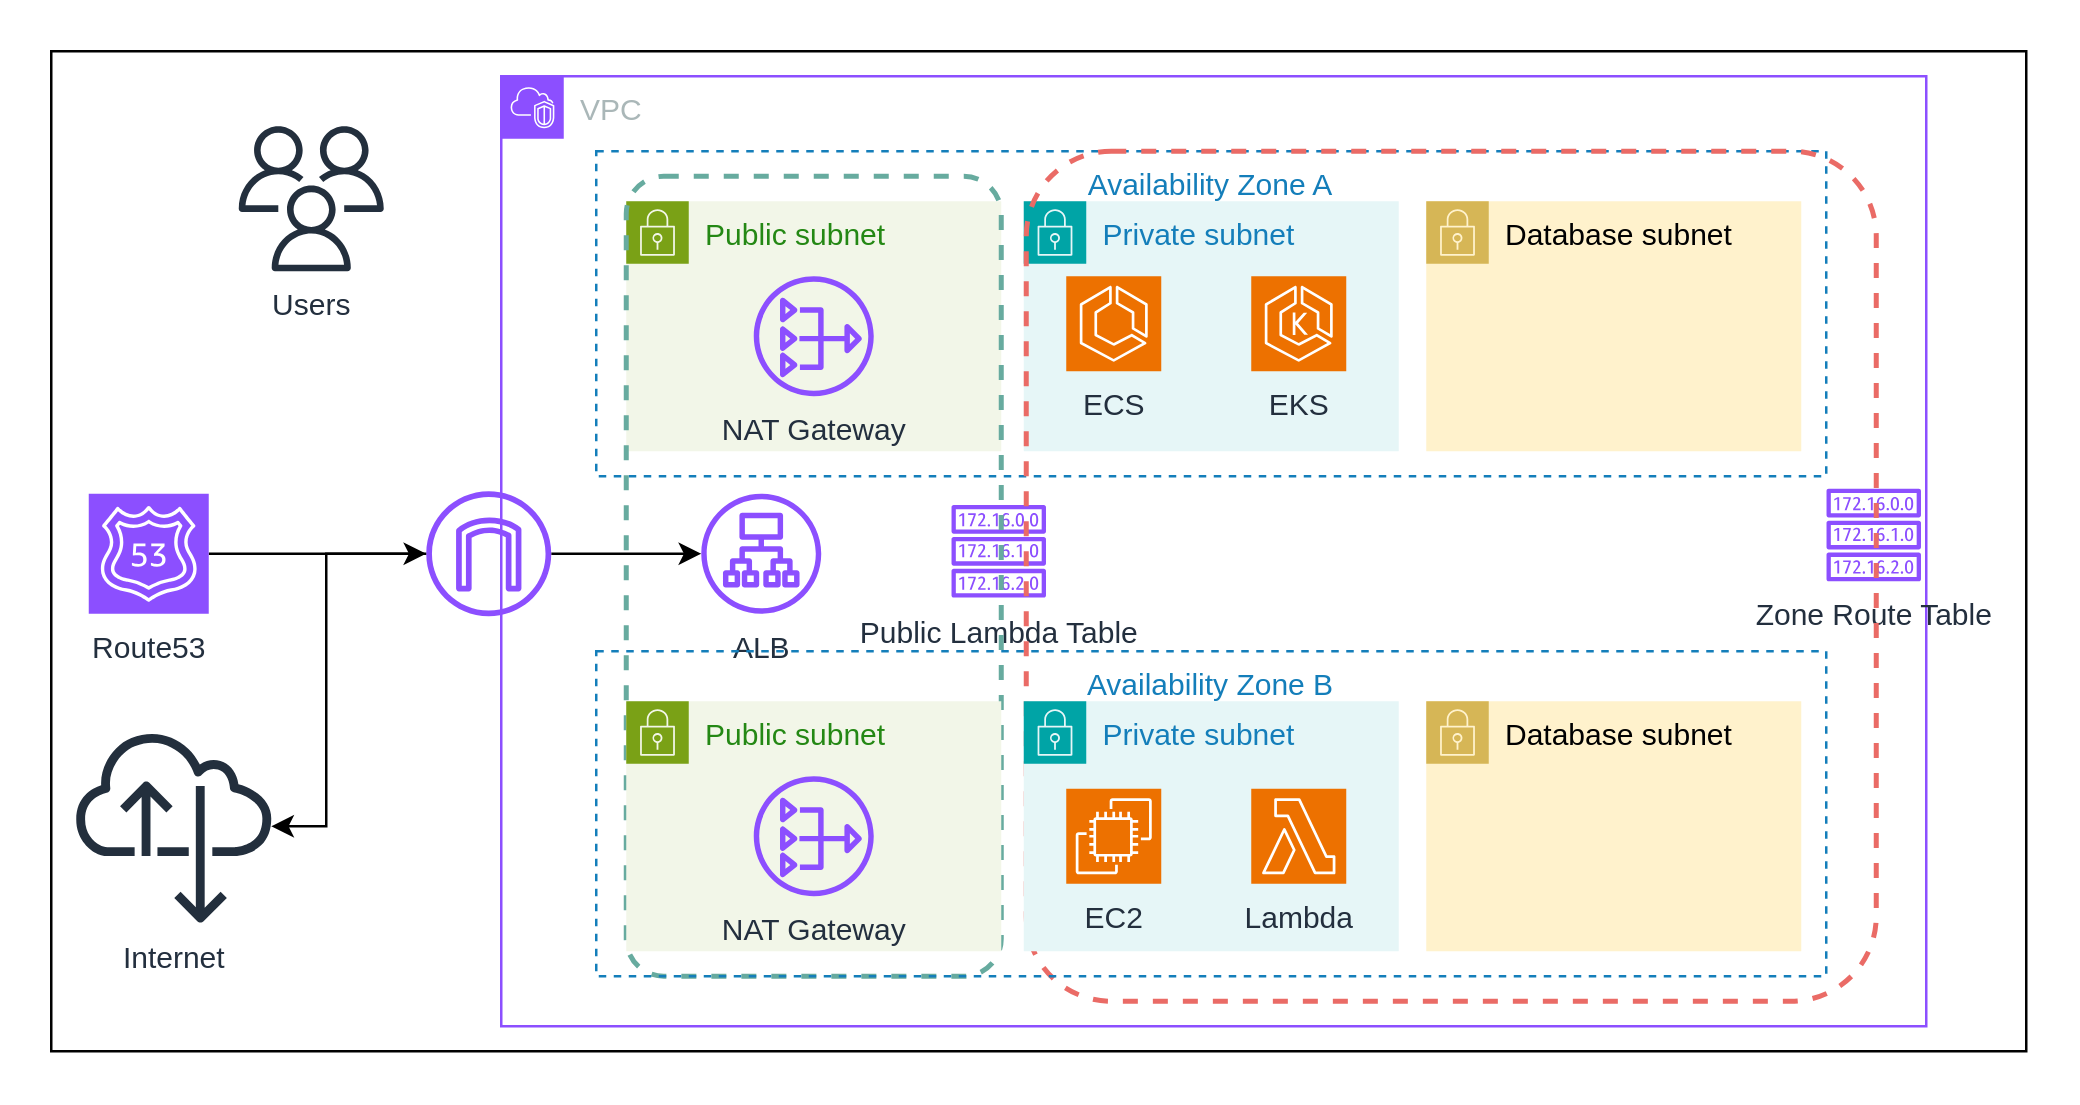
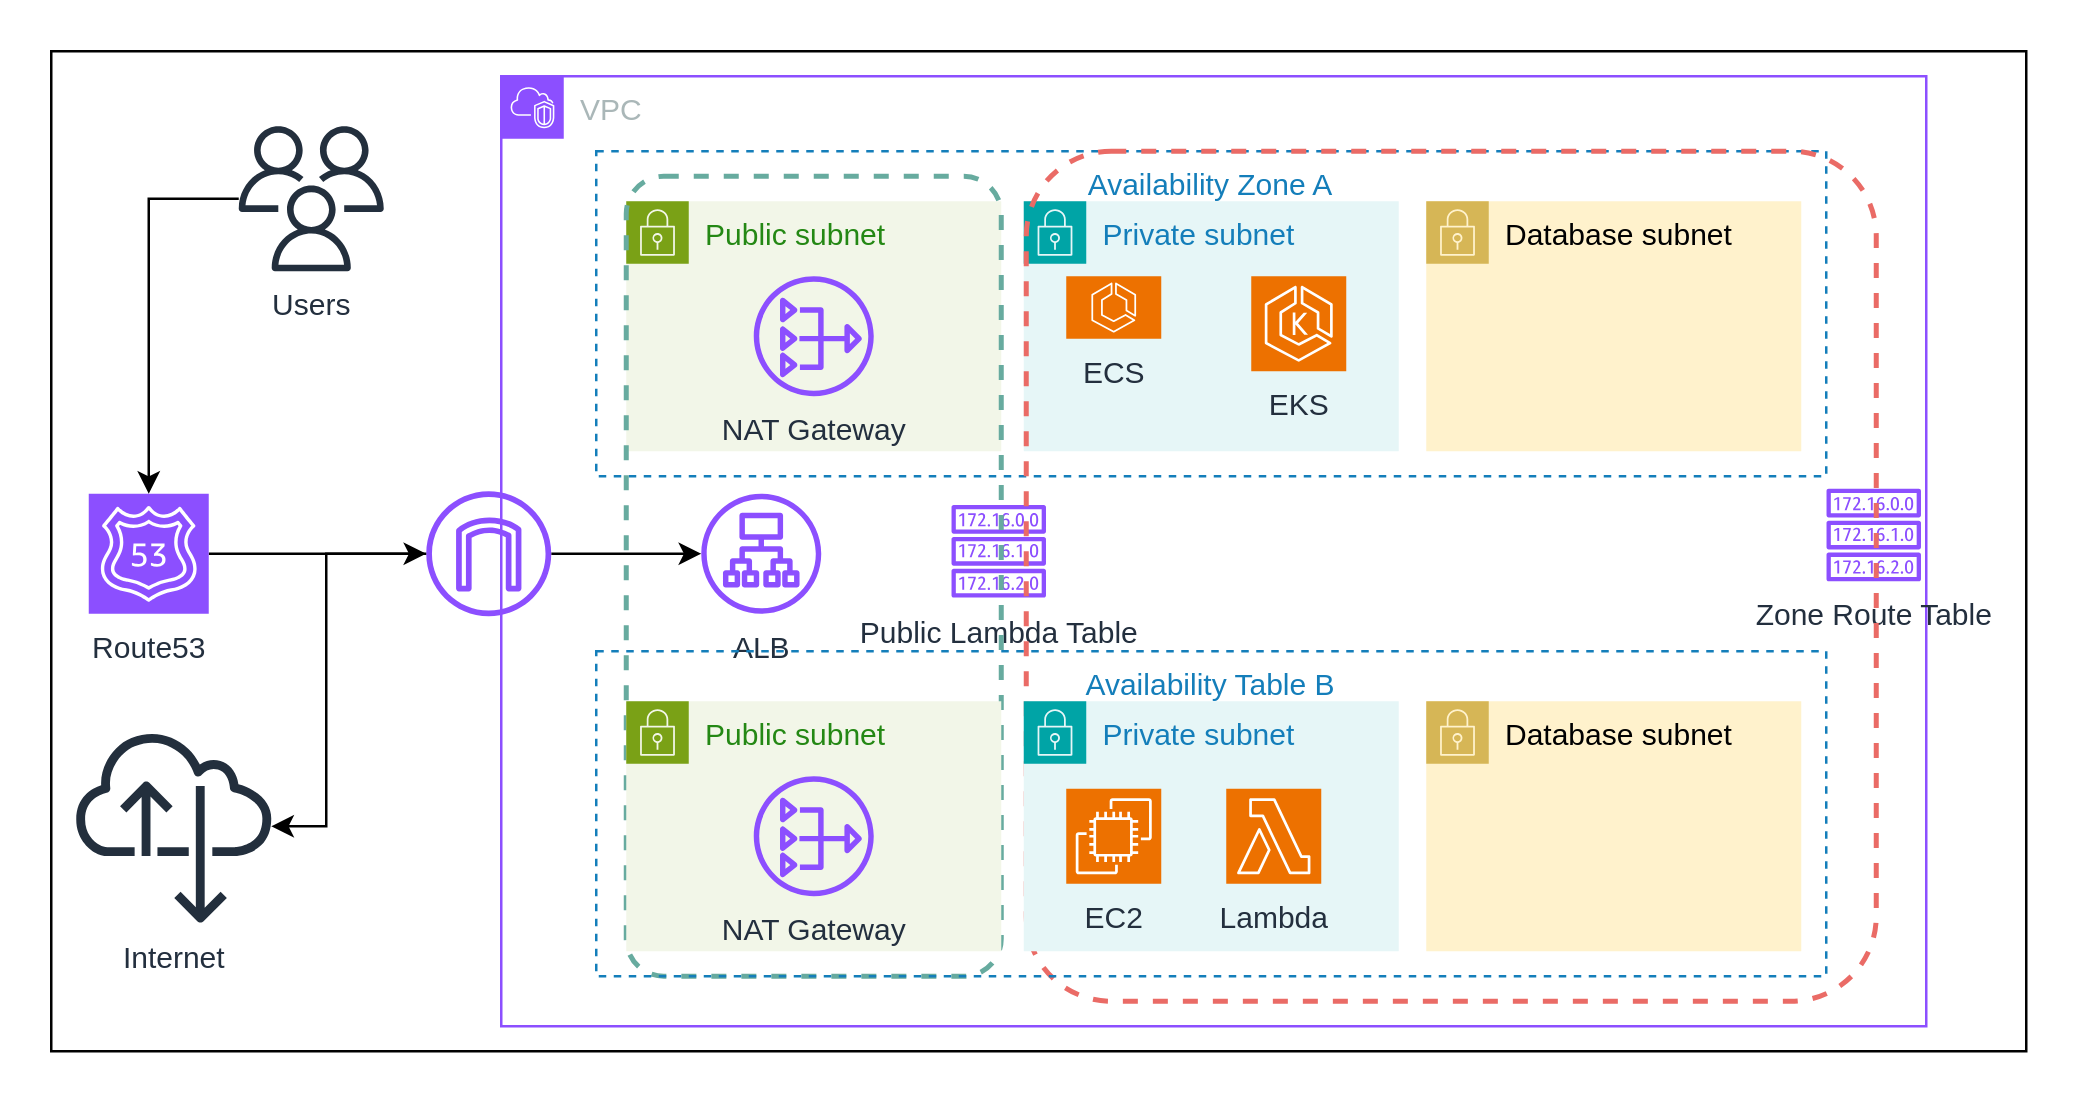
edge "Users" -> "Route53": added
node "ECS": size 95x95 -> 95x63
node "Availability Zone B": label "Availability Zone B" -> "Availability Table B"
node "Lambda": moved (1299, 836) -> (1274, 836)
